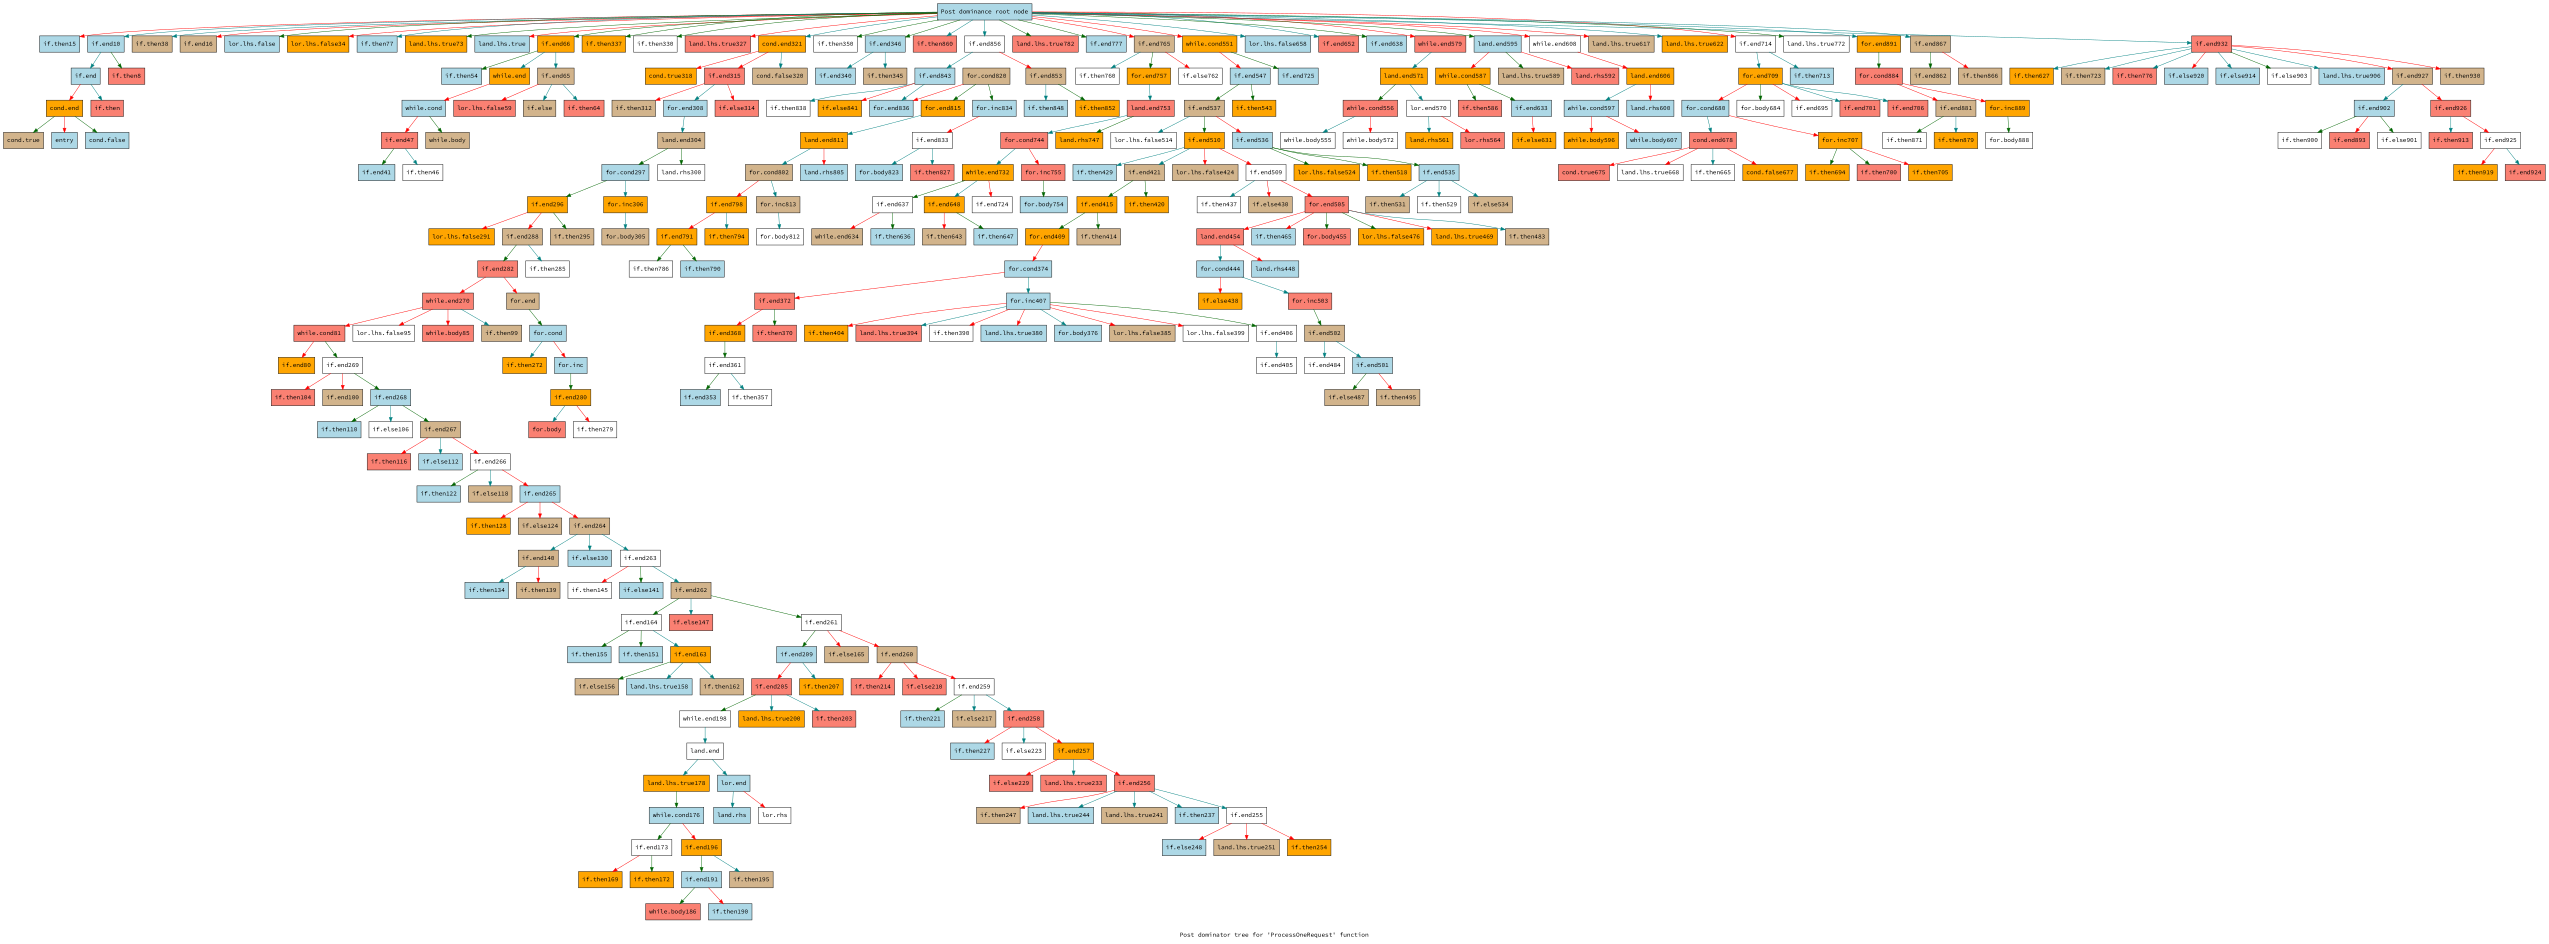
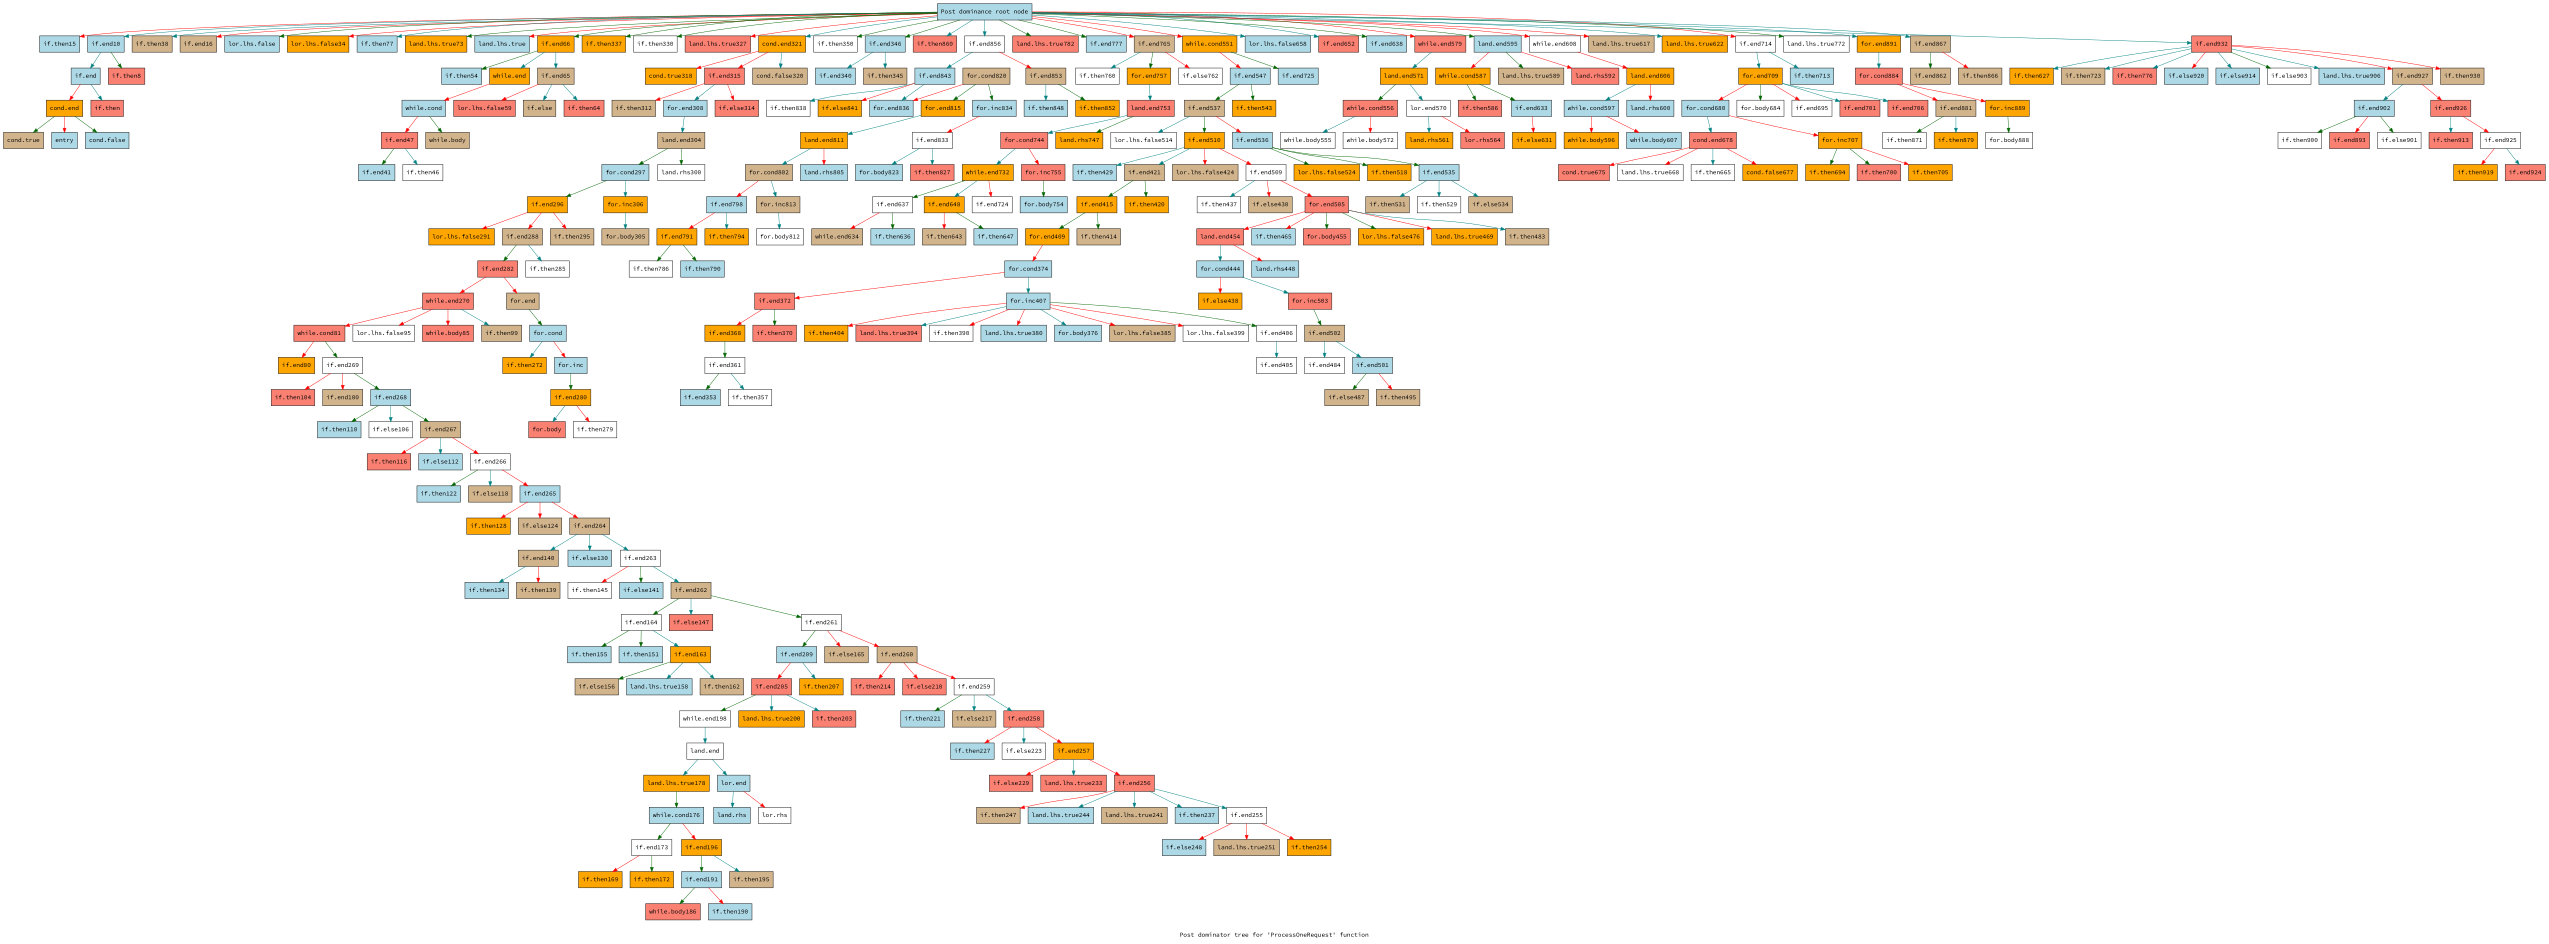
edge "for.end891" -> "for.cond884": color darkgreen -> teal
node "if.end798": fillcolor orange -> lightblue
edge "if.end296" -> "if.then295": color darkgreen -> red
